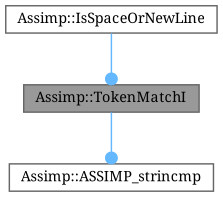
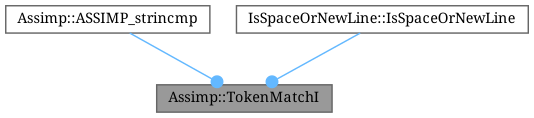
node "Assimp::IsSpaceOrNewLine": label "Assimp::IsSpaceOrNewLine" -> "IsSpaceOrNewLine::IsSpaceOrNewLine"
edge "Assimp::TokenMatchI" -> "Assimp::ASSIMP_strincmp": reversed
